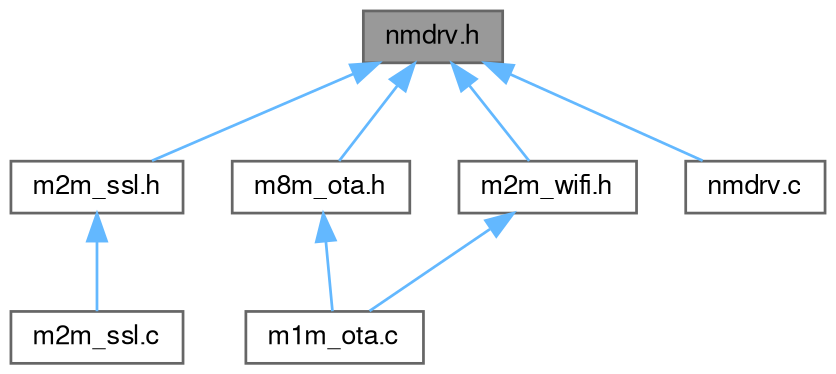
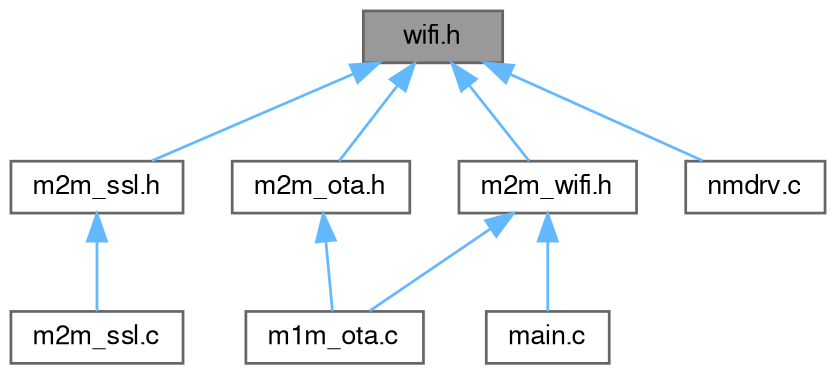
node "nmdrv.h": label "nmdrv.h" -> "wifi.h"
node "m8m_ota.h": label "m8m_ota.h" -> "m2m_ota.h"
node "main.c": added
